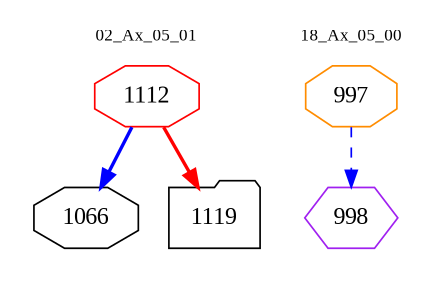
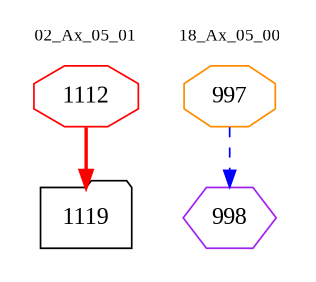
node "1066": removed
